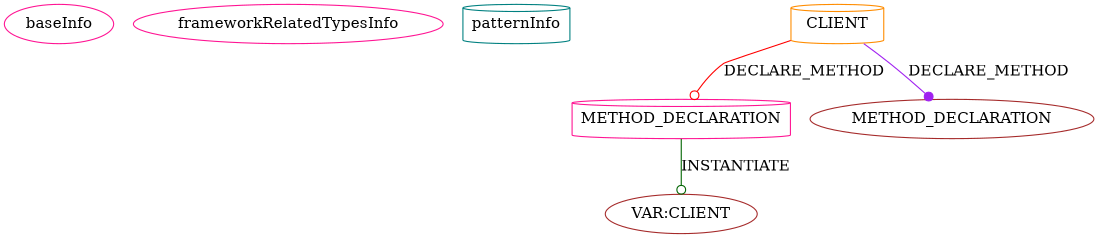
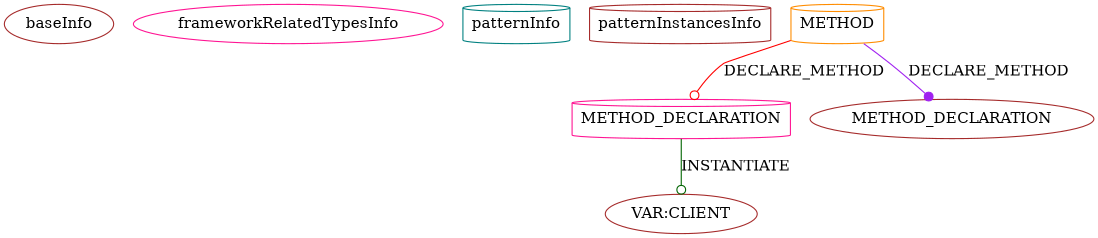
node "baseInfo": color deeppink -> brown
node "patternInstancesInfo": added
node "CLIENT": label "CLIENT" -> "METHOD"
